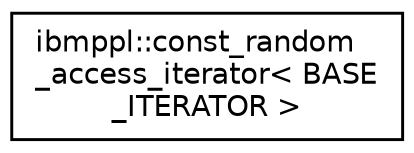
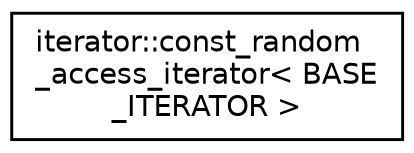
node "ibmppl::const_random _access_iterator< BASE _ITERATOR >": label "ibmppl::const_random _access_iterator< BASE _ITERATOR >" -> "iterator::const_random _access_iterator< BASE _ITERATOR >"
